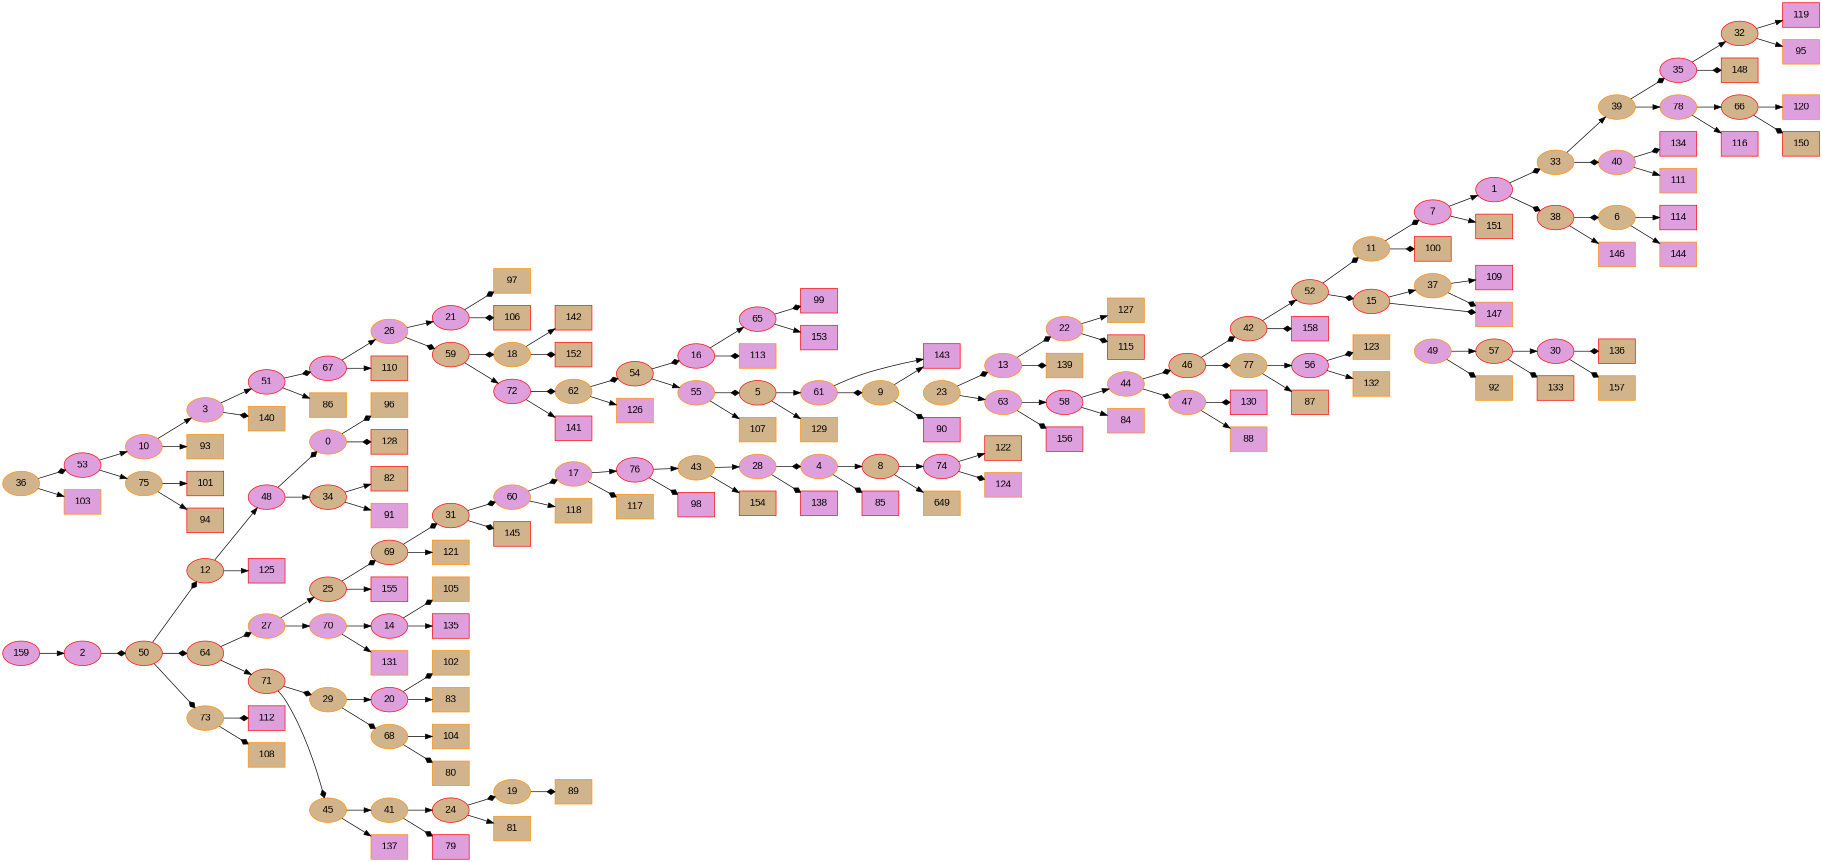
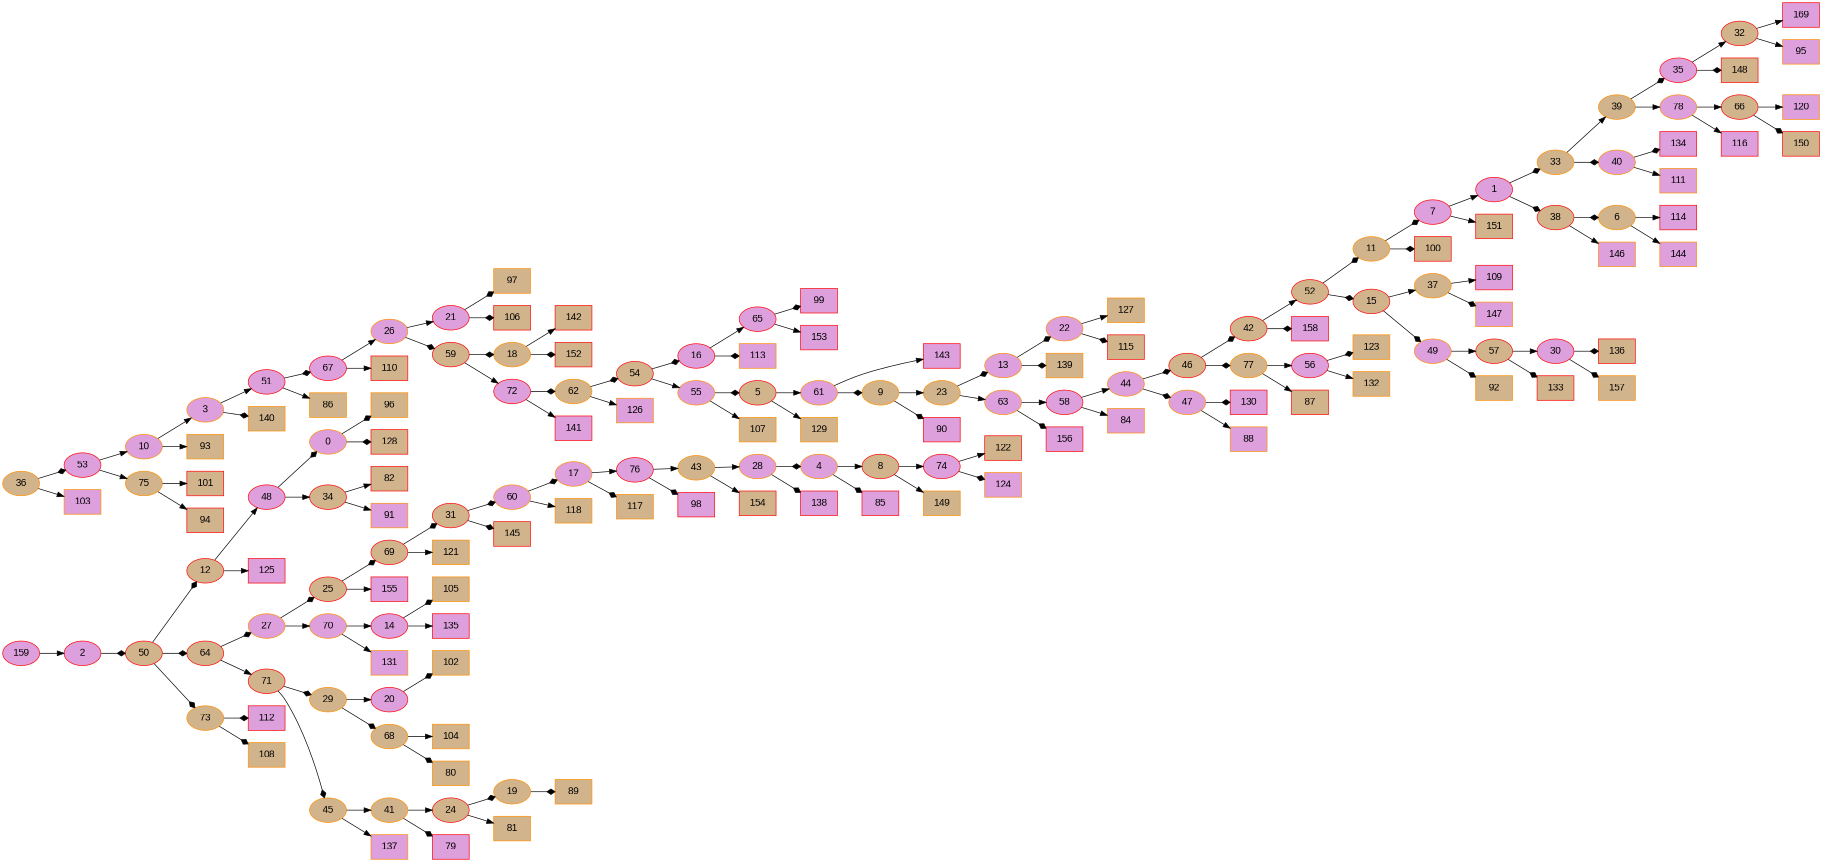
node "119": label "119" -> "169"
edge "15" -> "147": now "15" -> "49"
edge "9" -> "143": now "9" -> "23"
node "649": label "649" -> "149"
edge "27" -> "25": arrowhead normal -> diamond
node "83": removed
